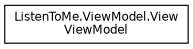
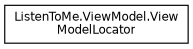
node "ListenToMe.ViewModel.View ViewModel": label "ListenToMe.ViewModel.View ViewModel" -> "ListenToMe.ViewModel.View ModelLocator"
